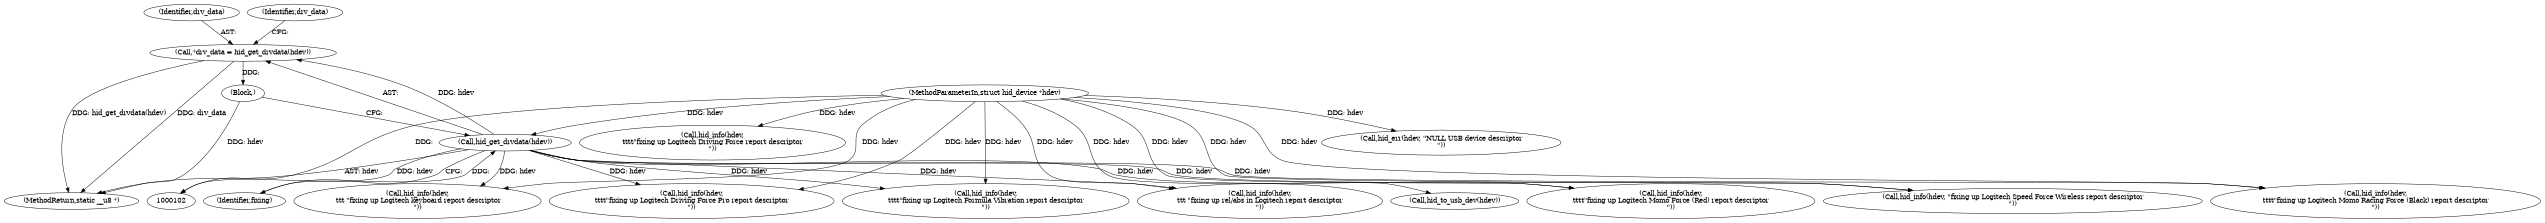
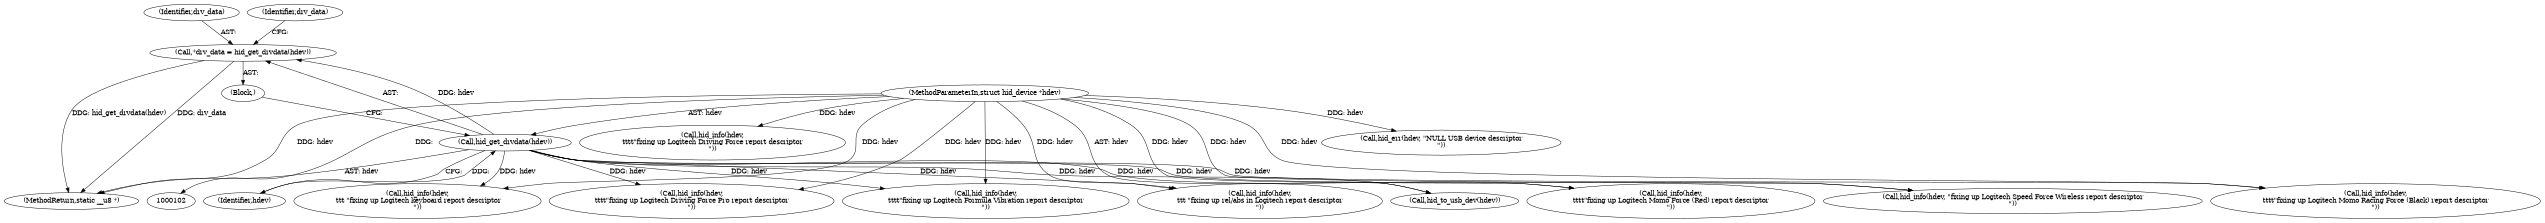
edge "(Call,*drv_data = hid_get_drvdata(hdev))" -> "(Block,)": label "DDG: " -> "AST: "
edge "(MethodParameterIn,struct hid_device *hdev)" -> "(Call,hid_get_drvdata(hdev))": label "DDG: hdev" -> "AST: hdev"
edge "(MethodParameterIn,struct hid_device *hdev)" -> "(Call,hid_to_usb_dev(hdev))": label "DDG: hdev" -> "AST: hdev"
edge "(Block,)" -> "(MethodReturn,static __u8 *)": now "(MethodParameterIn,struct hid_device *hdev)" -> "(MethodReturn,static __u8 *)"
edge "(Call,hid_get_drvdata(hdev))" -> "1000102": now "(Call,hid_get_drvdata(hdev))" -> "(Call,hid_to_usb_dev(hdev))"
node "(Identifier,fixing)": label "(Identifier,fixing)" -> "(Identifier,hdev)"
